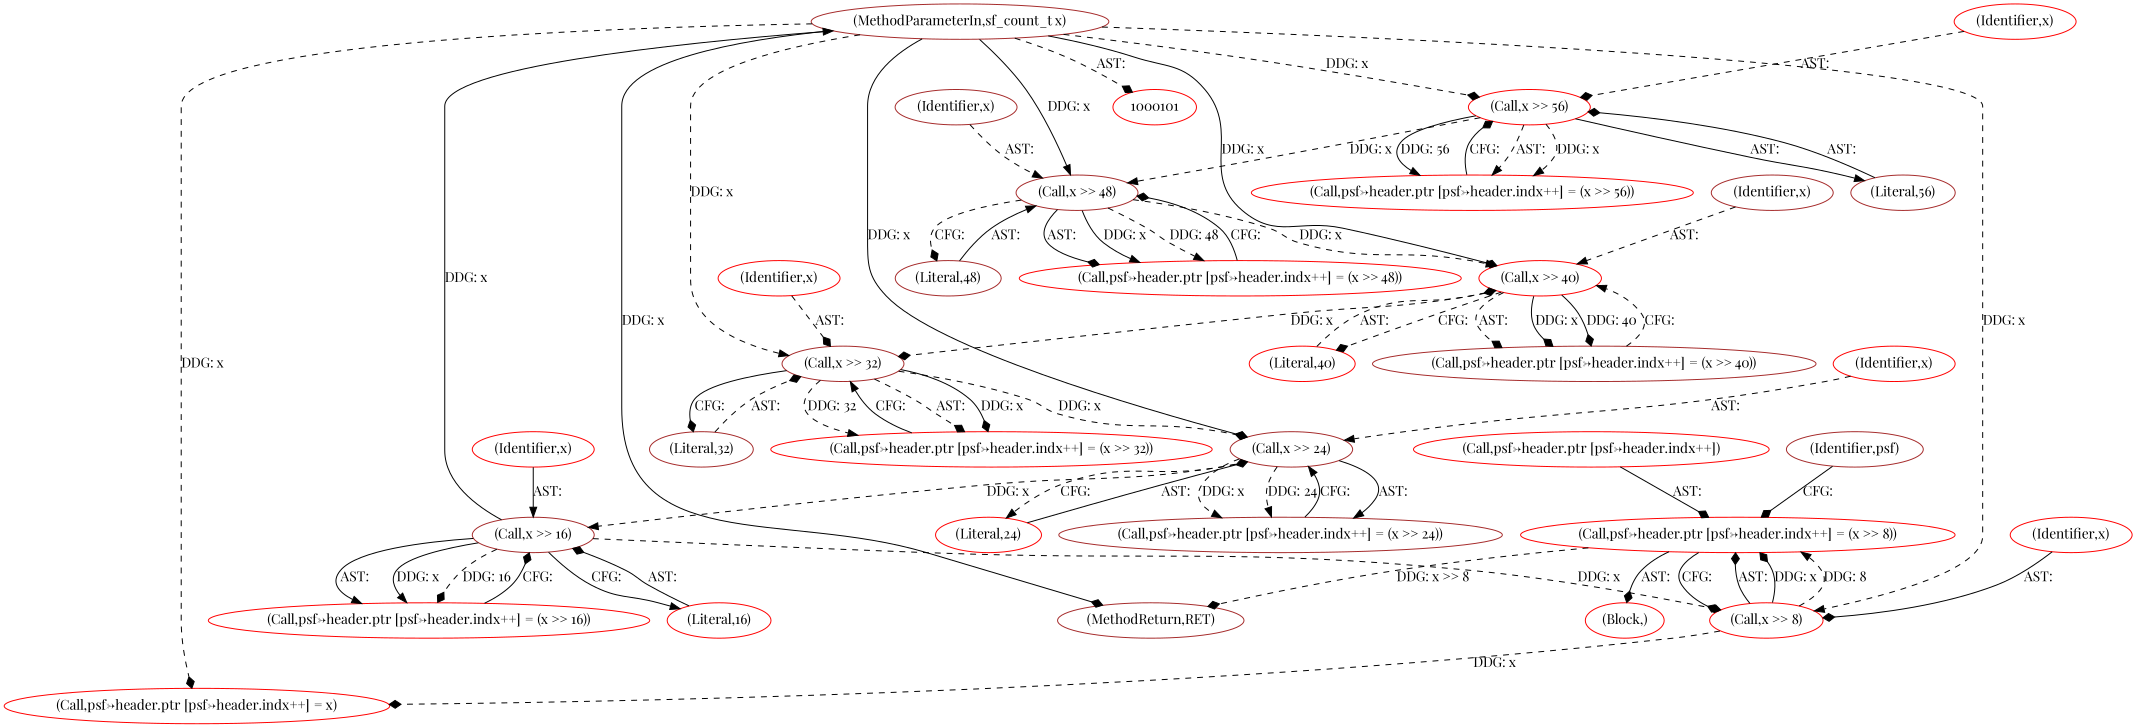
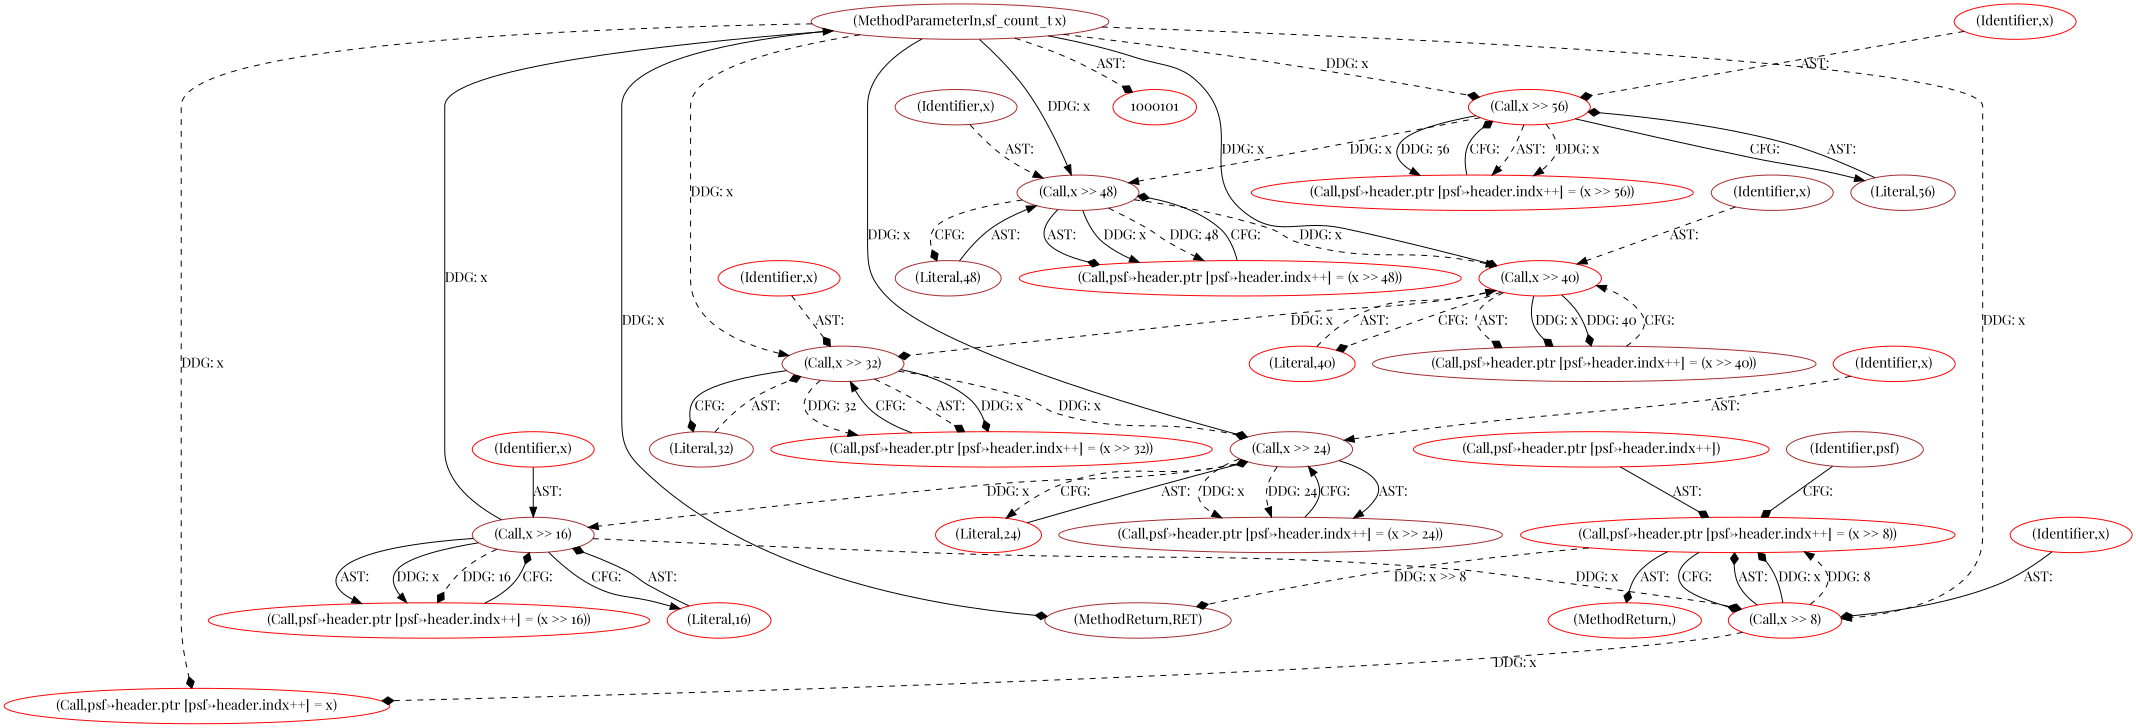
edge "(Call,x >> 56)" -> "(Literal,56)": label "AST: " -> "CFG: "
edge "(Literal,40)" -> "(Call,x >> 40)": arrowhead diamond -> normal
node "(Block,)": label "(Block,)" -> "(MethodReturn,)"
